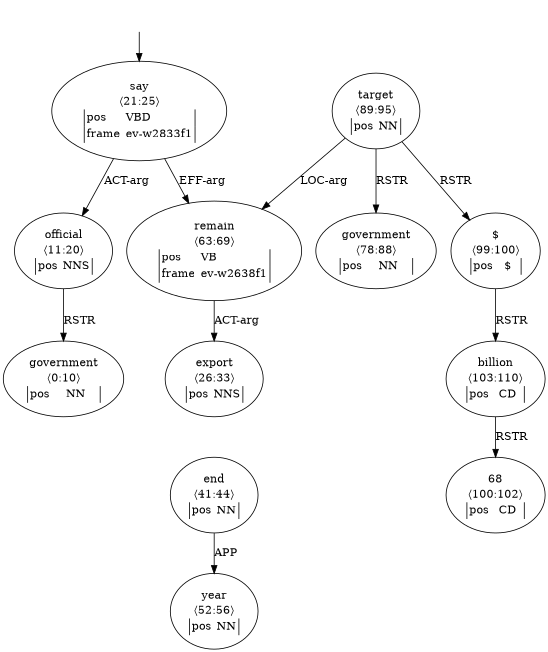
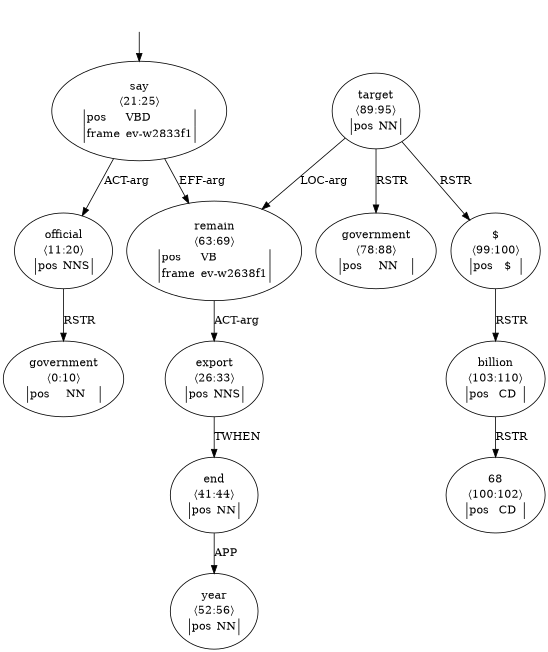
edge "export" -> "end": added, label "TWHEN"
